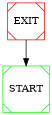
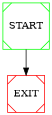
edge "EXIT" -> "START": reversed
